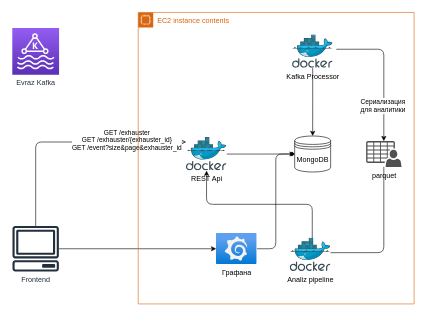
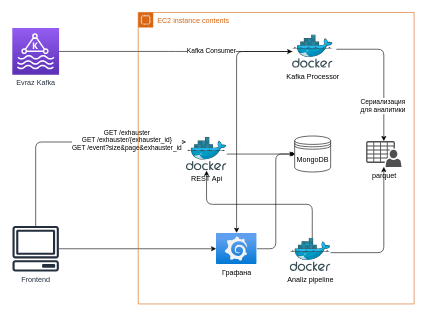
edge "Evraz Kafka" -> "Kafka Processor": added, label "Kafka Consumer"
edge "Kafka Processor" -> "MongoDB": now "Kafka Processor" -> "Графана"
edge "parquet" -- "Analiz pipeline": arrowhead none -> classic
